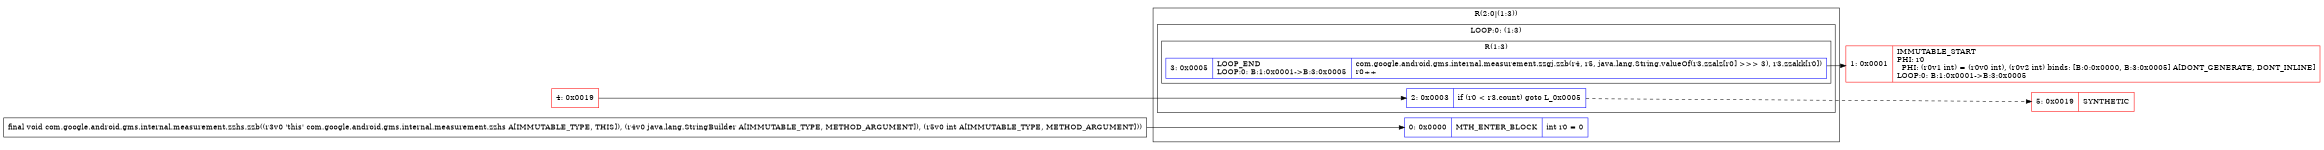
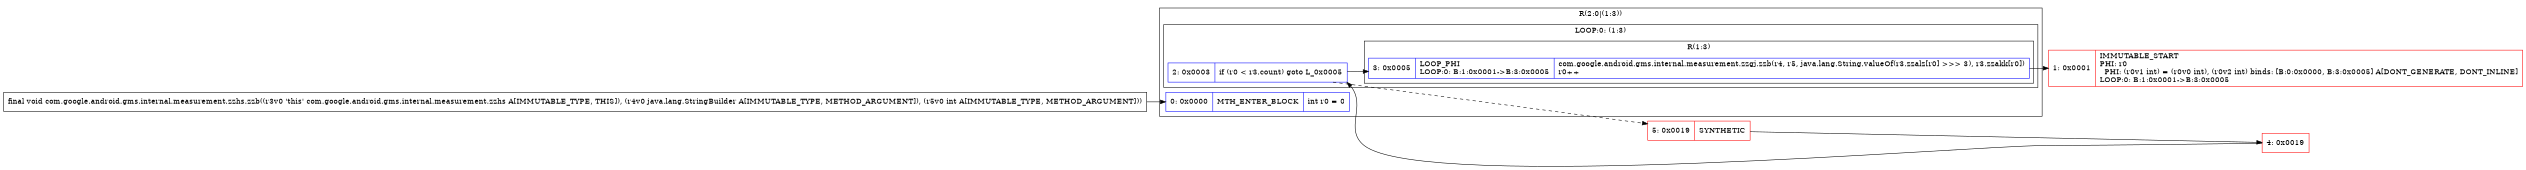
node "3: 0x0005": text "LOOP_END" -> "LOOP_PHI"
edge "2: 0x0003" -> "3: 0x0005": added
edge "5: 0x0019" -> "4: 0x0019": added
